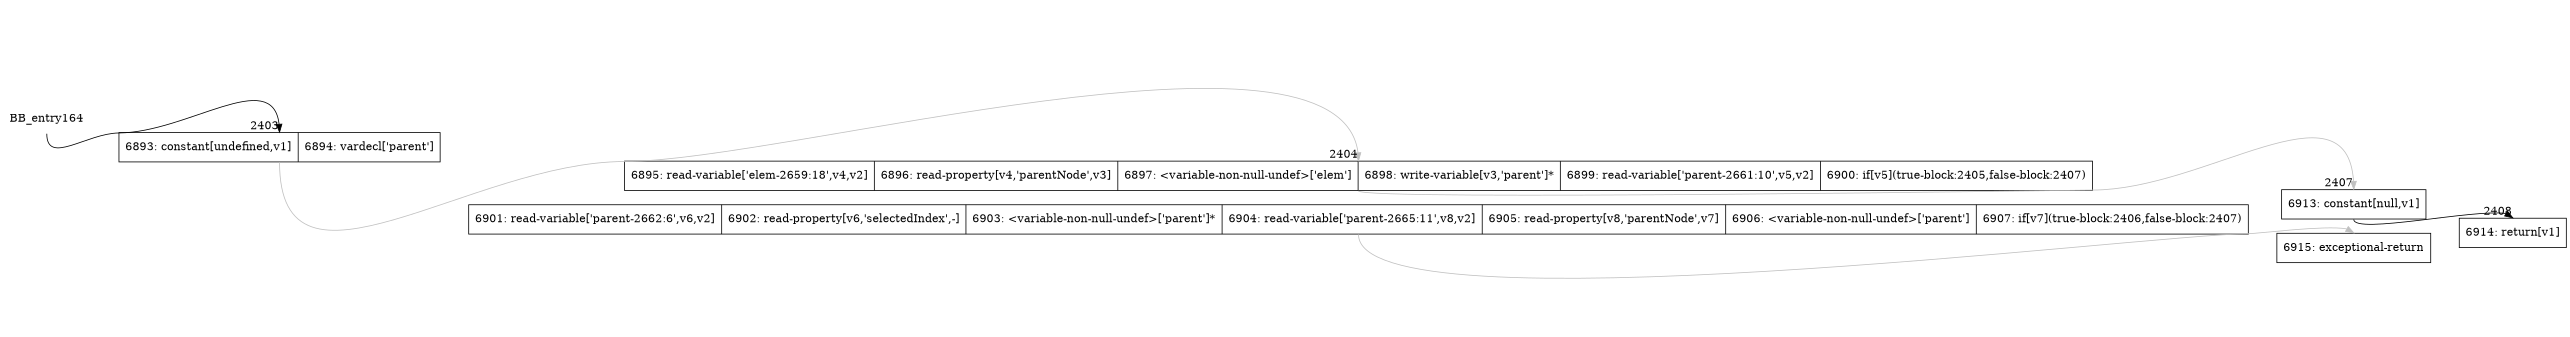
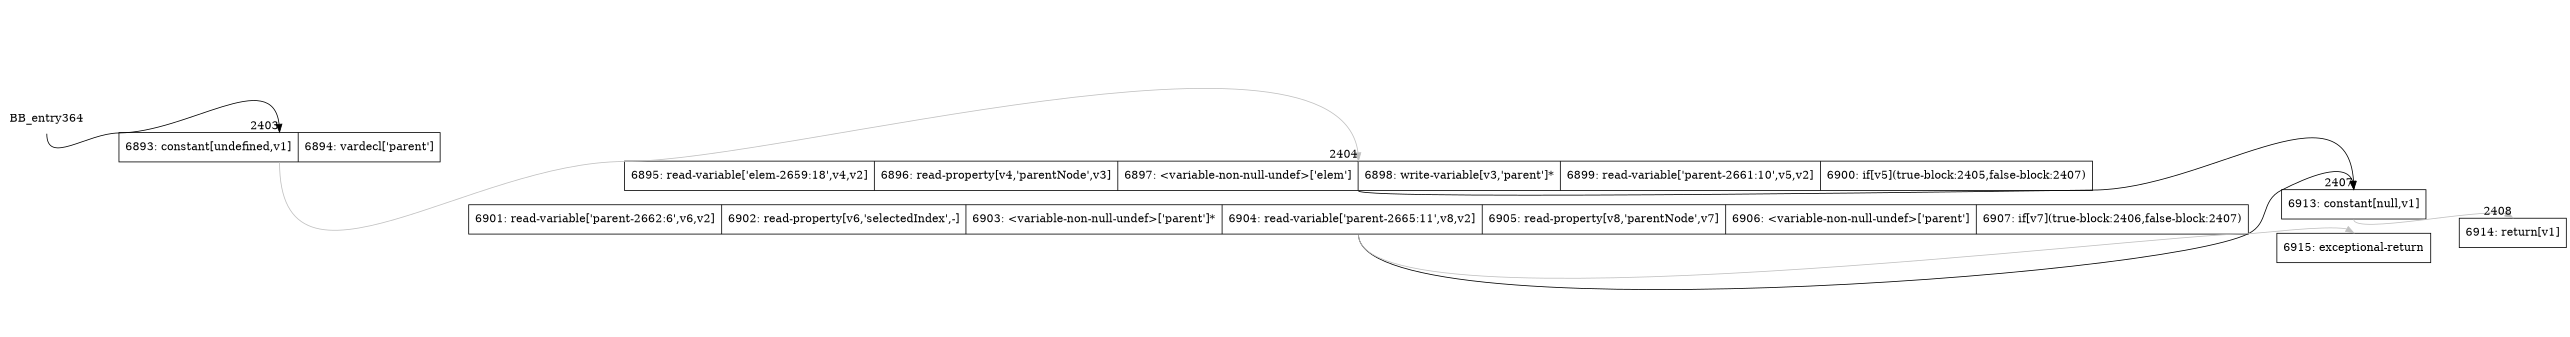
node "BB_entry164": label "BB_entry164" -> "BB_entry364"
edge "6895: read-variable['elem-2659:18',v4,v2]" -> "6913: constant[null,v1]": color gray -> black
edge "6913: constant[null,v1]" -> "6914: return[v1]": color black -> gray
edge "6901: read-variable['parent-2662:6',v6,v2]" -> "6913: constant[null,v1]": added
